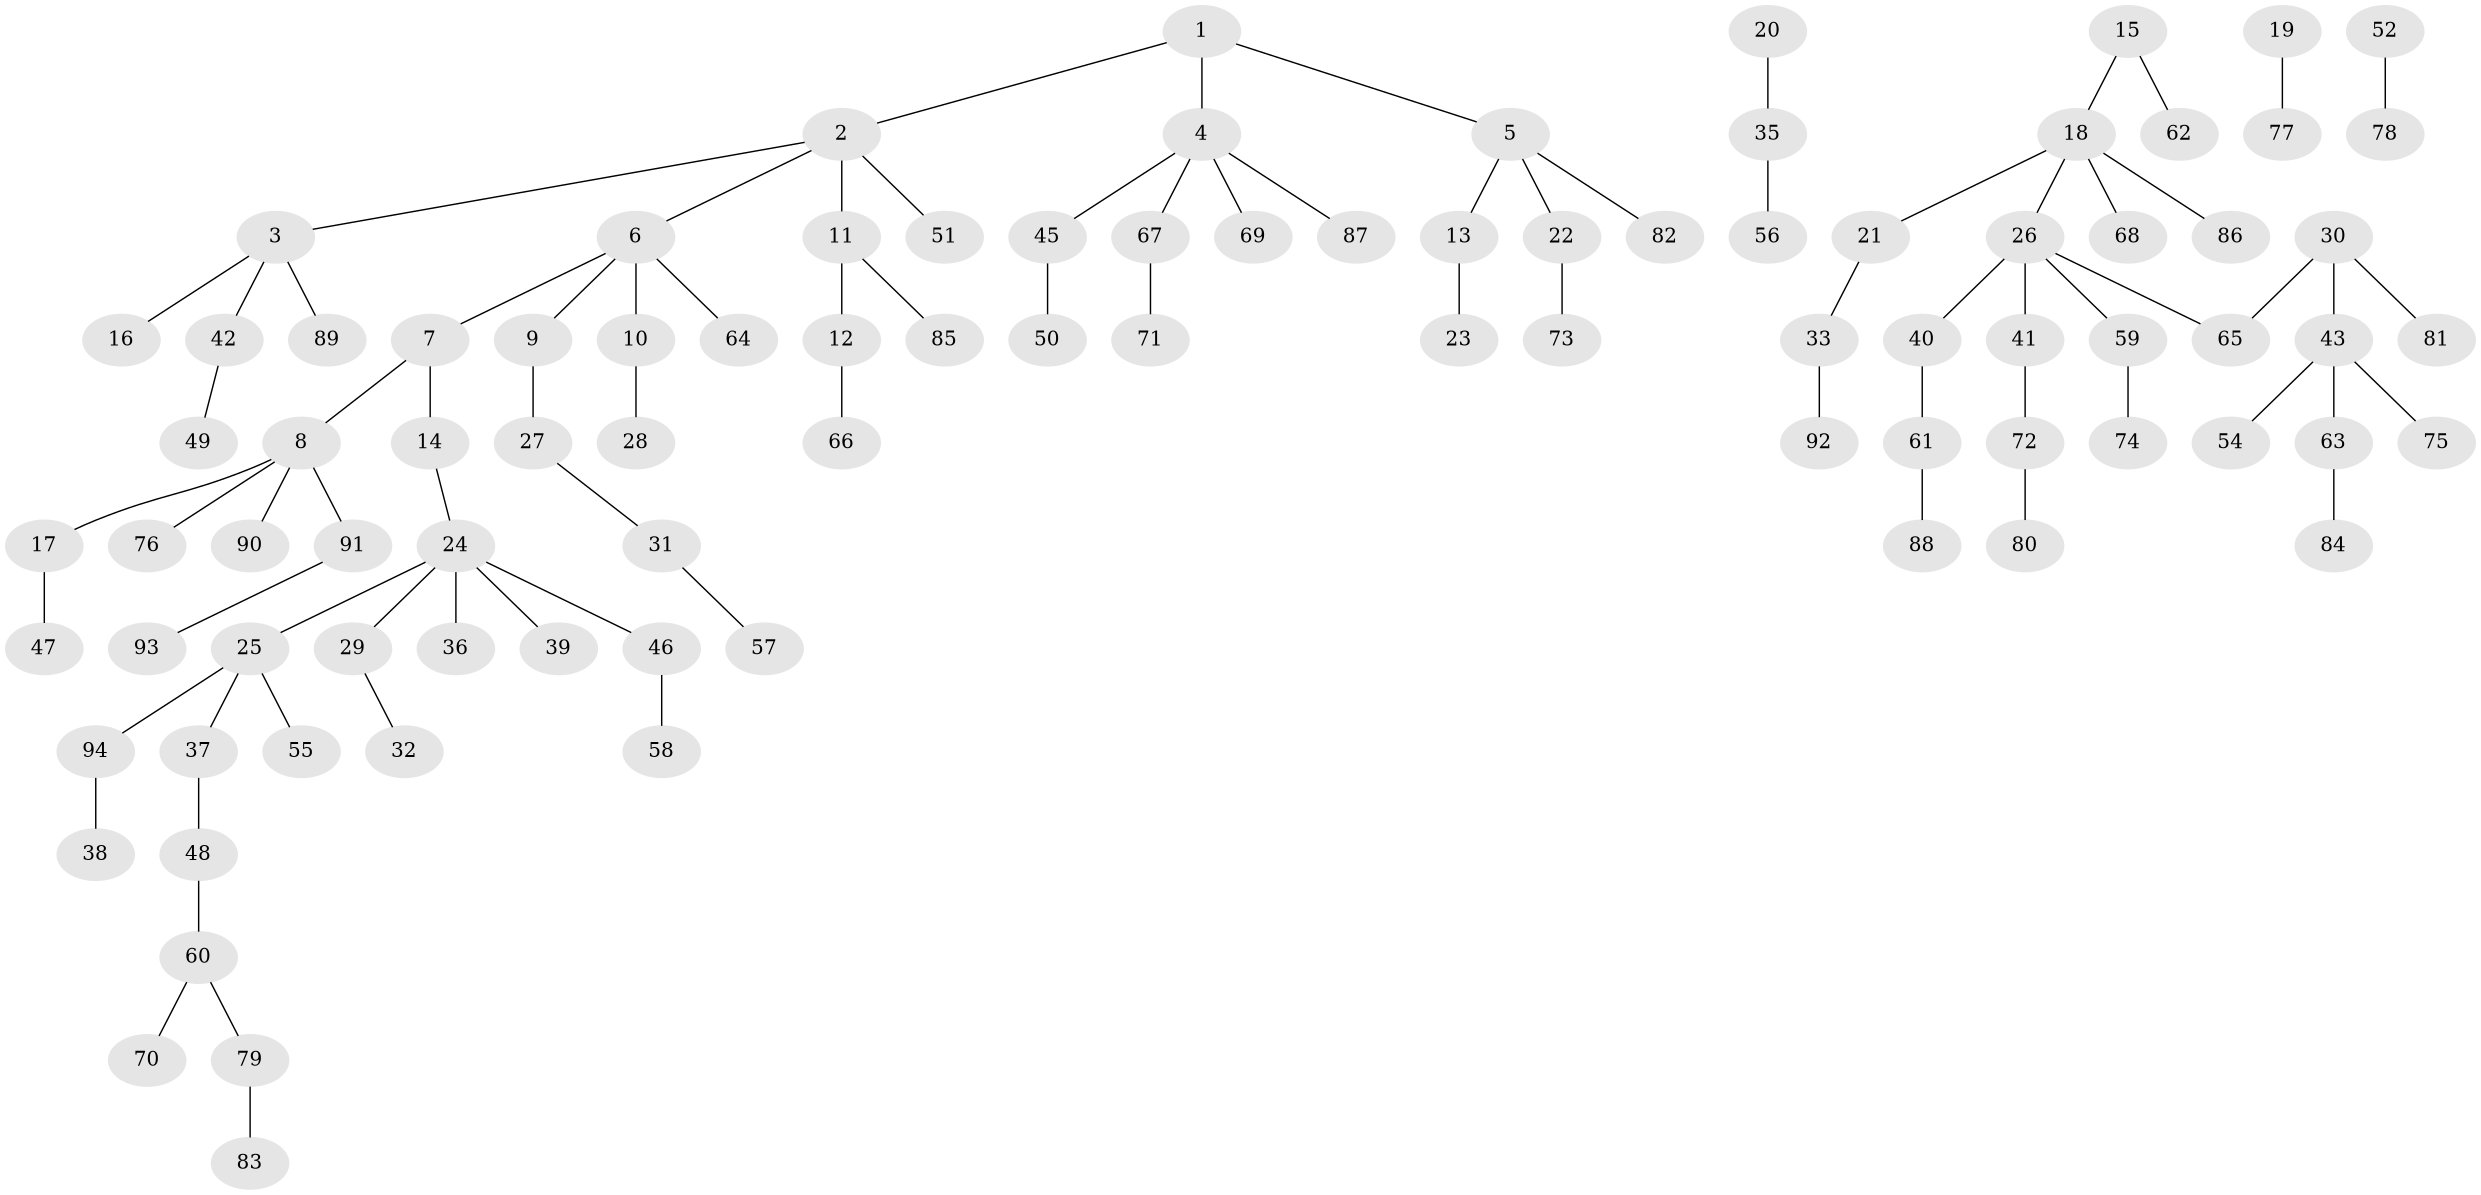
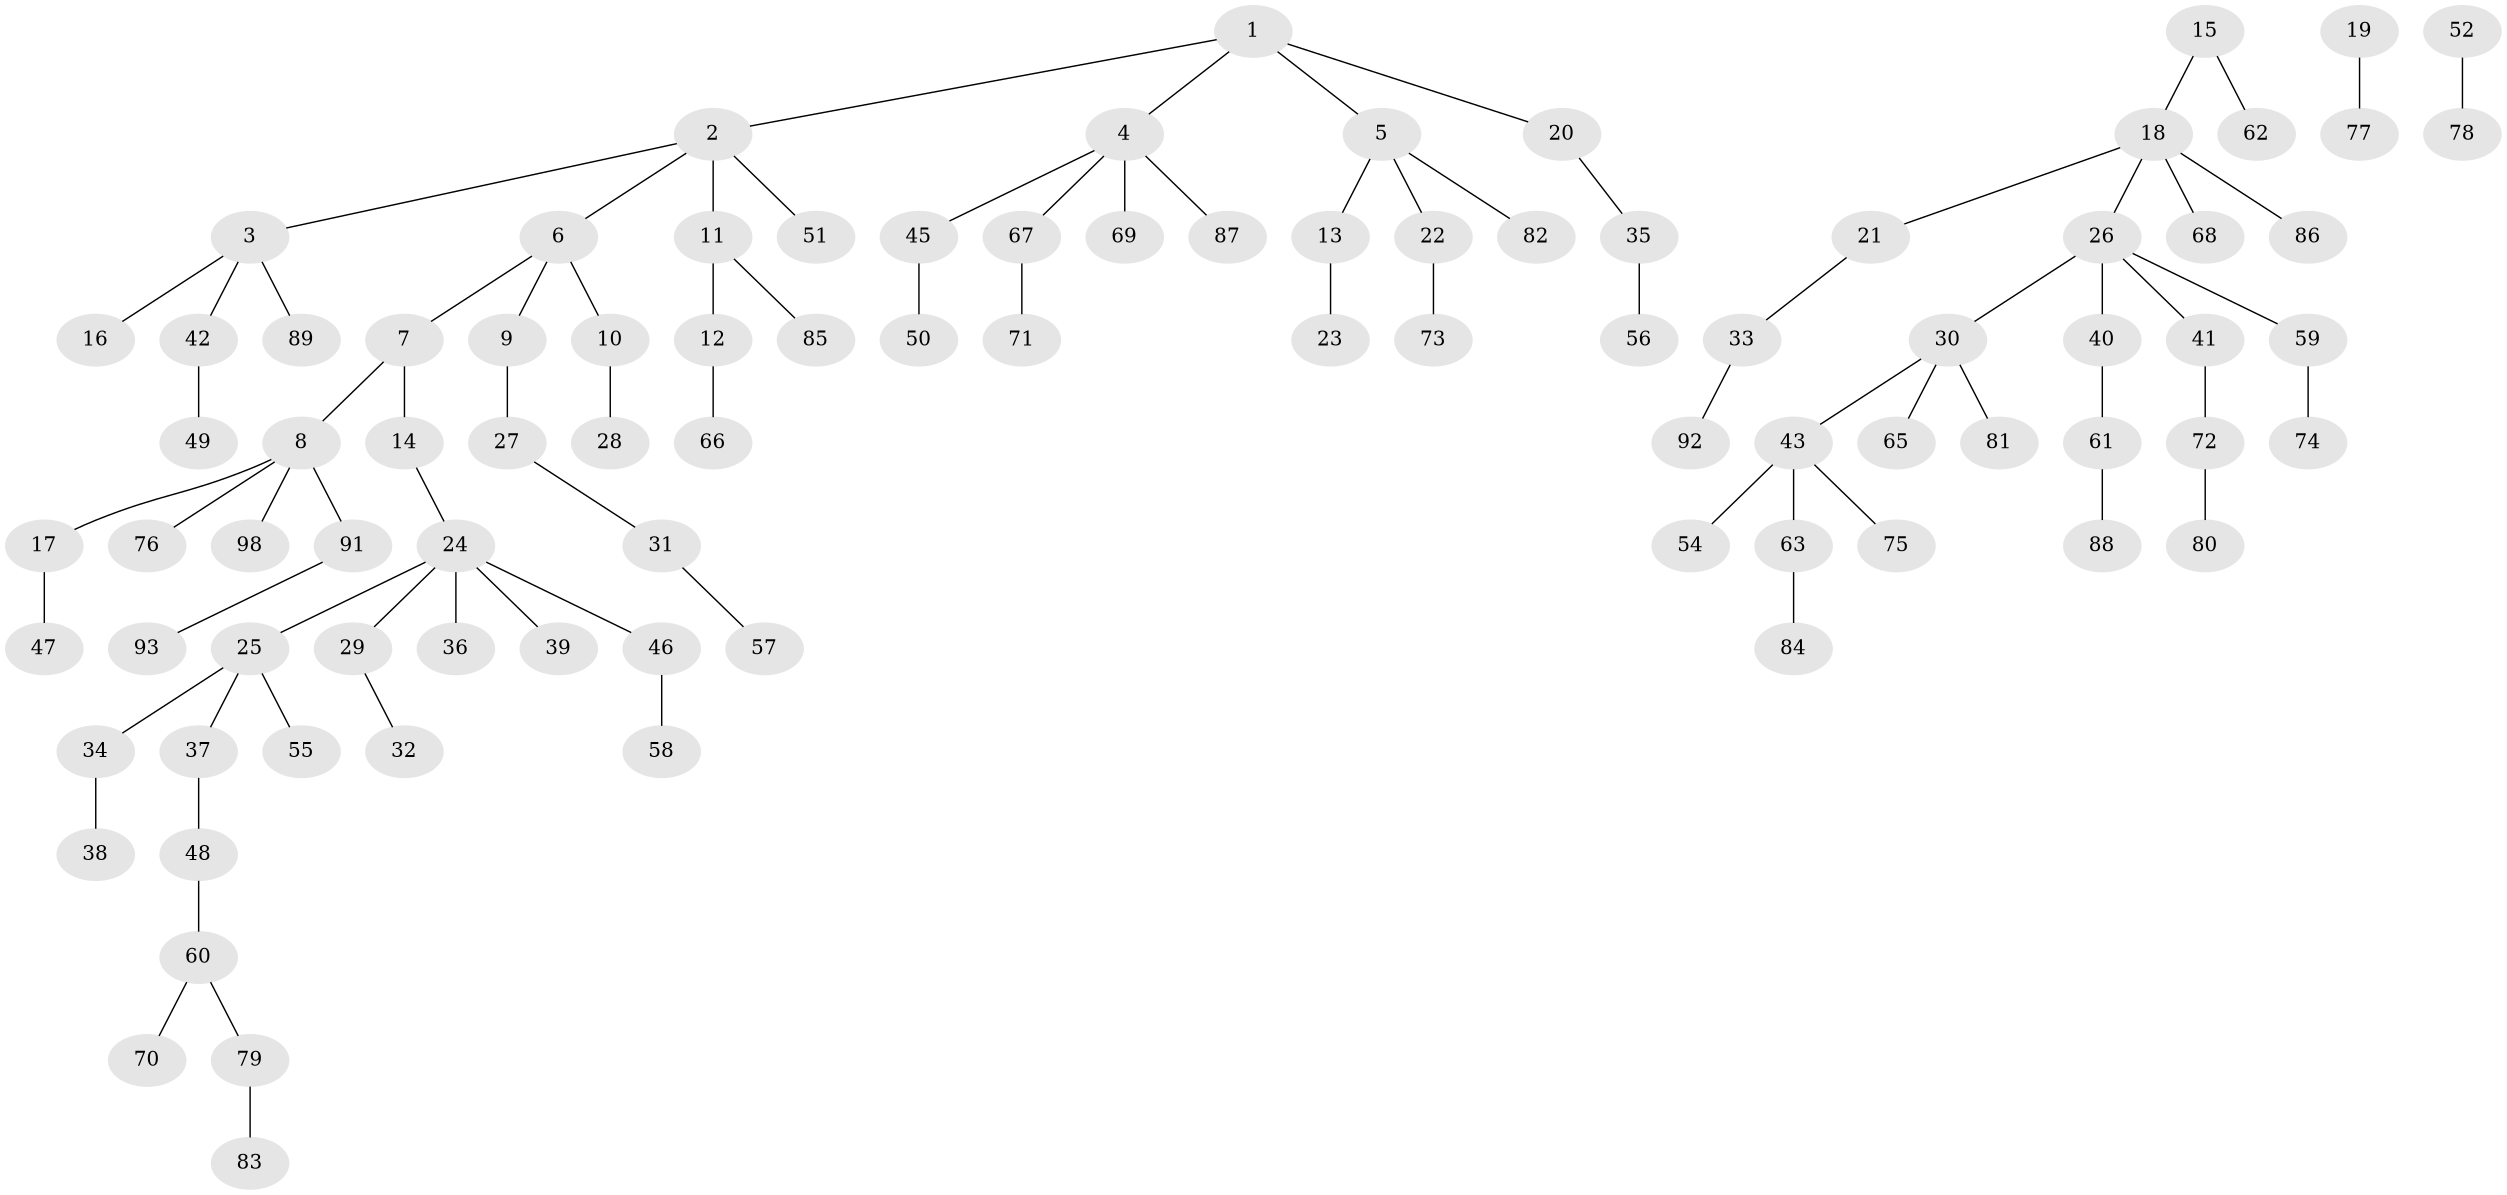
edge "1" -- "20": added
edge "26" -- "65": now "26" -- "30"
node "64": removed
node "90": label "90" -> "98"
node "94": label "94" -> "34"
